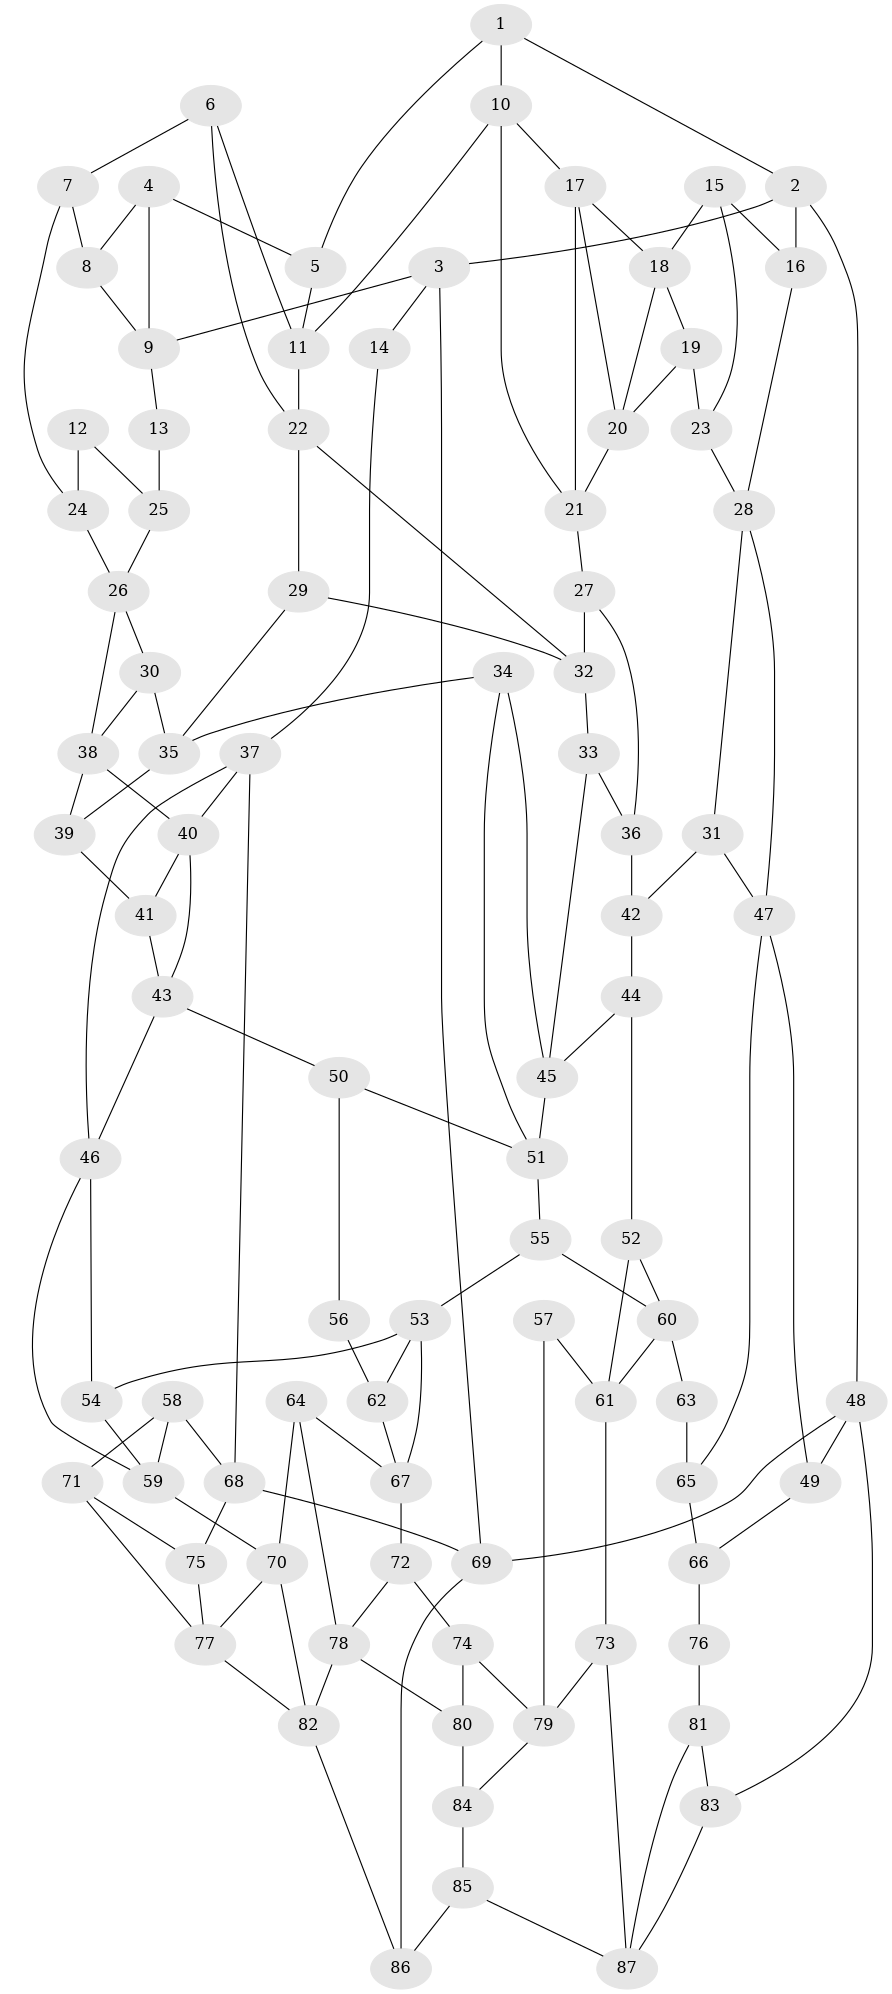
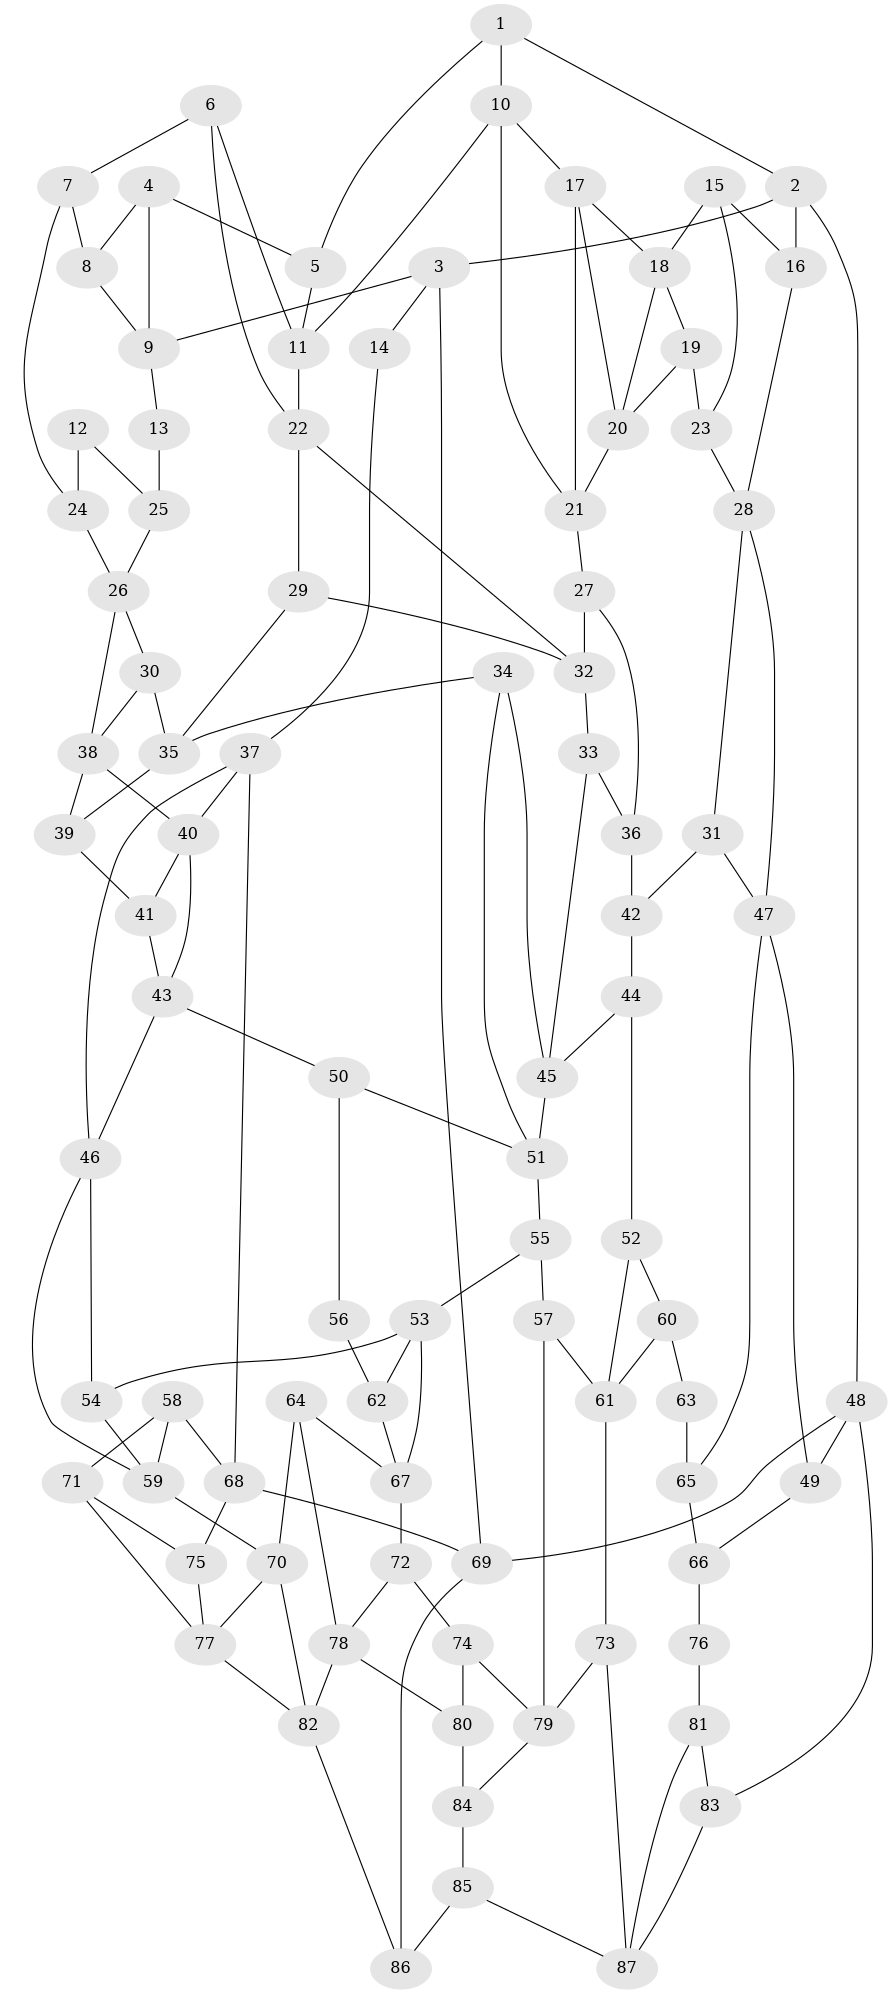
edge "55" -- "60": now "55" -- "57"
